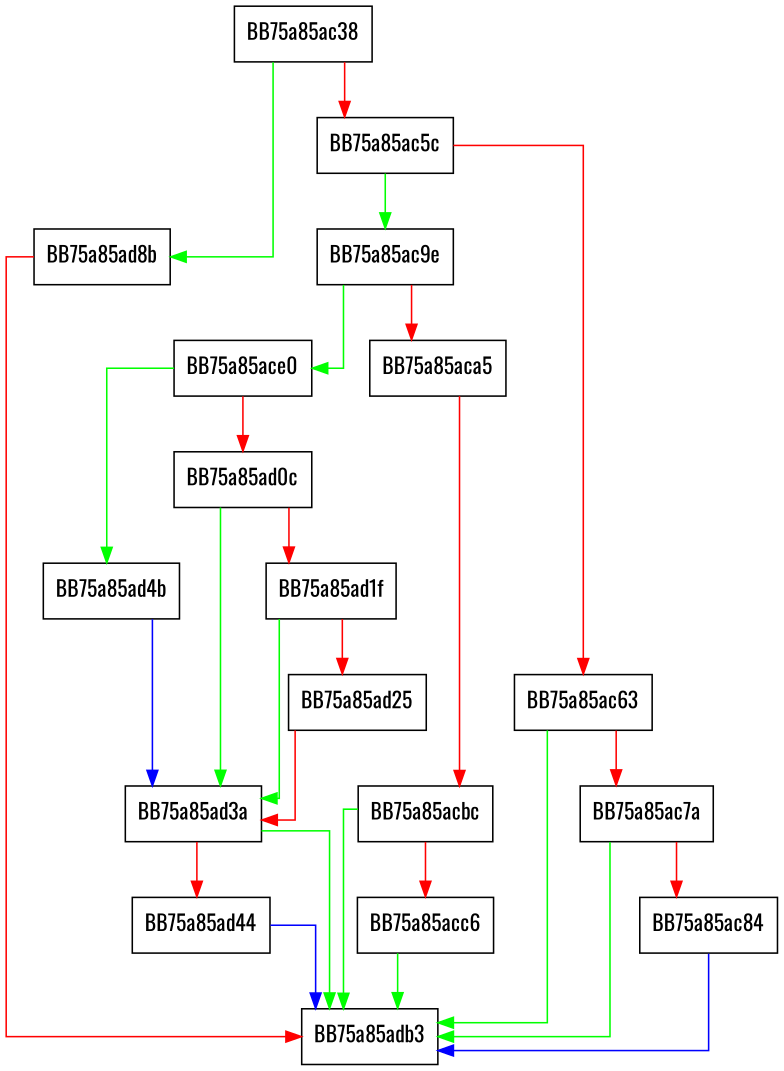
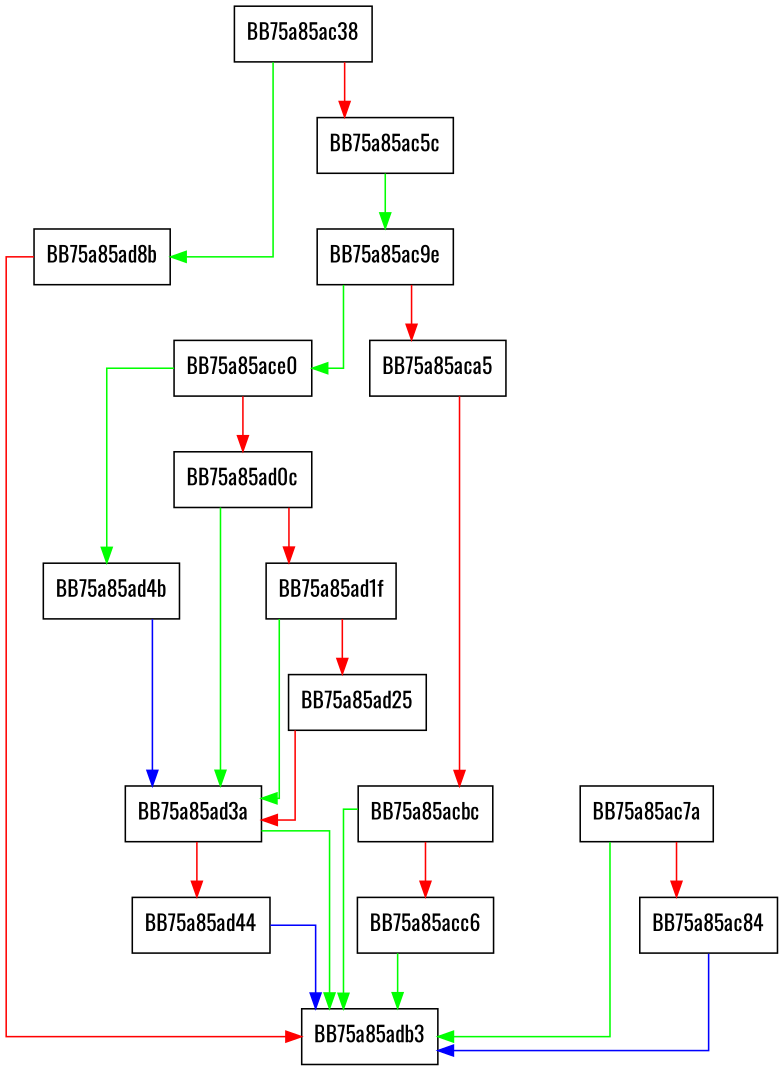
node "BB75a85ac63": removed
